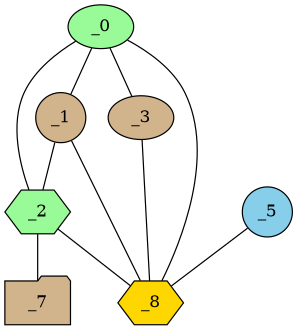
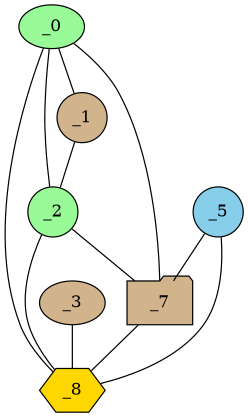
edge "_0" -- "_3": now "_0" -- "_7"
edge "_1" -- "_8": now "_7" -- "_8"
node "_2": shape hexagon -> circle
edge "_5" -- "_7": added
